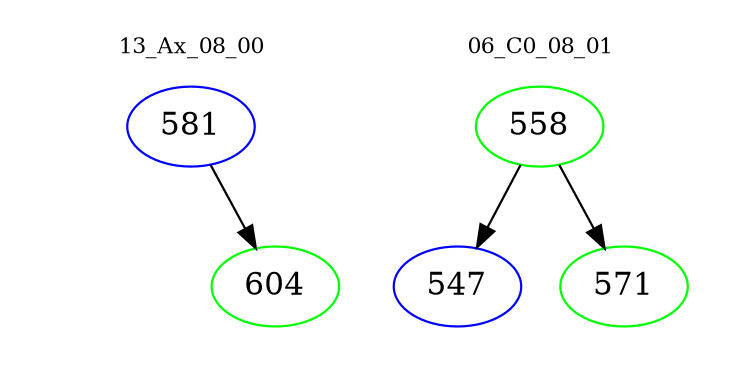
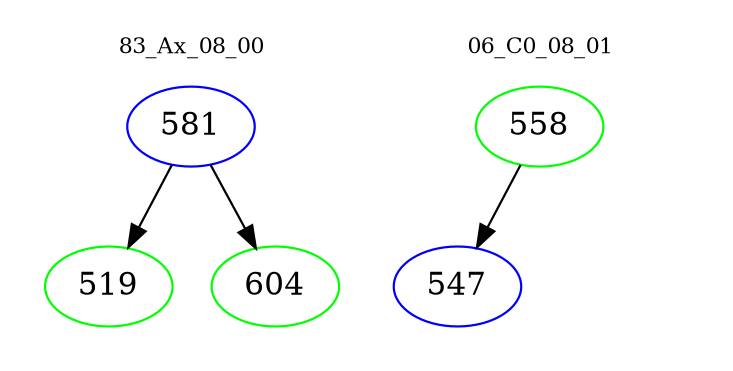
cluster "13_Ax_08_00": label "13_Ax_08_00" -> "83_Ax_08_00"
node "519": added
node "571": removed
